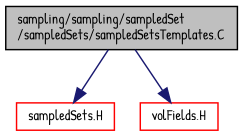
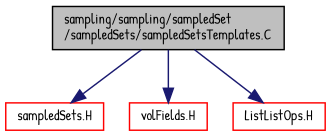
node "ListListOps.H": added
